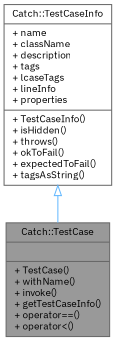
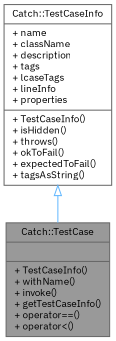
node "Catch::TestCase": text "+ TestCase()" -> "+ TestCaseInfo()"
